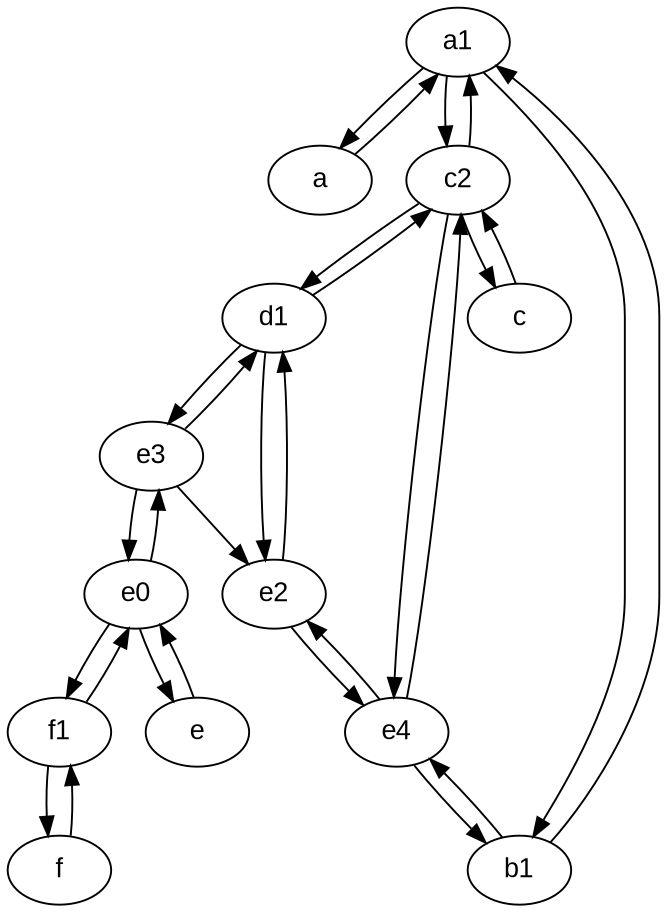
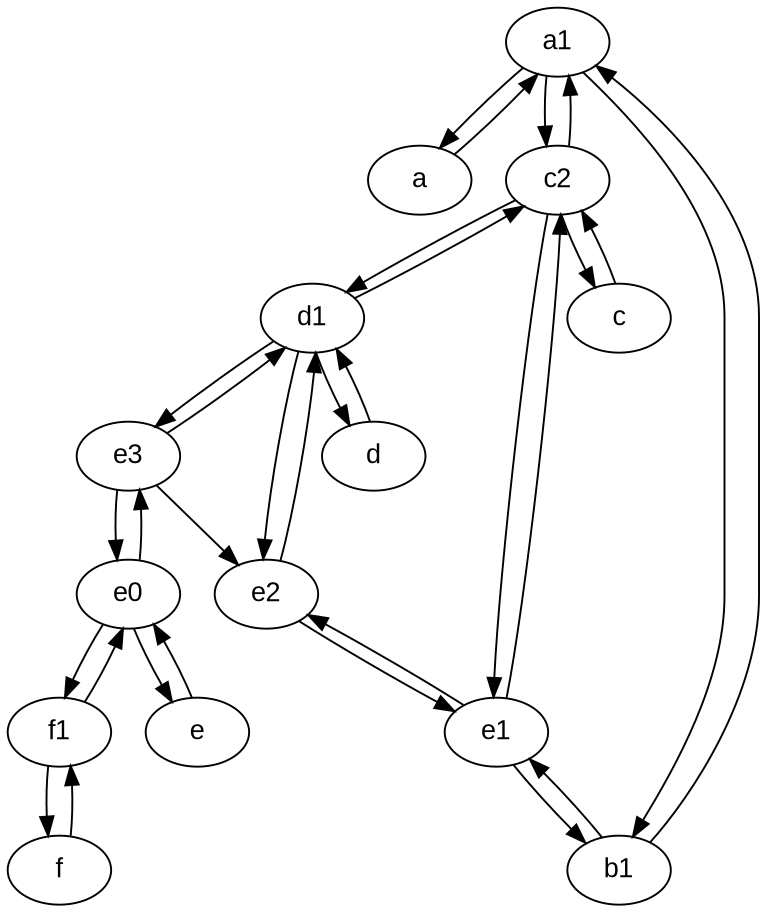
node "d": added
node "e4": label "e4" -> "e1"
